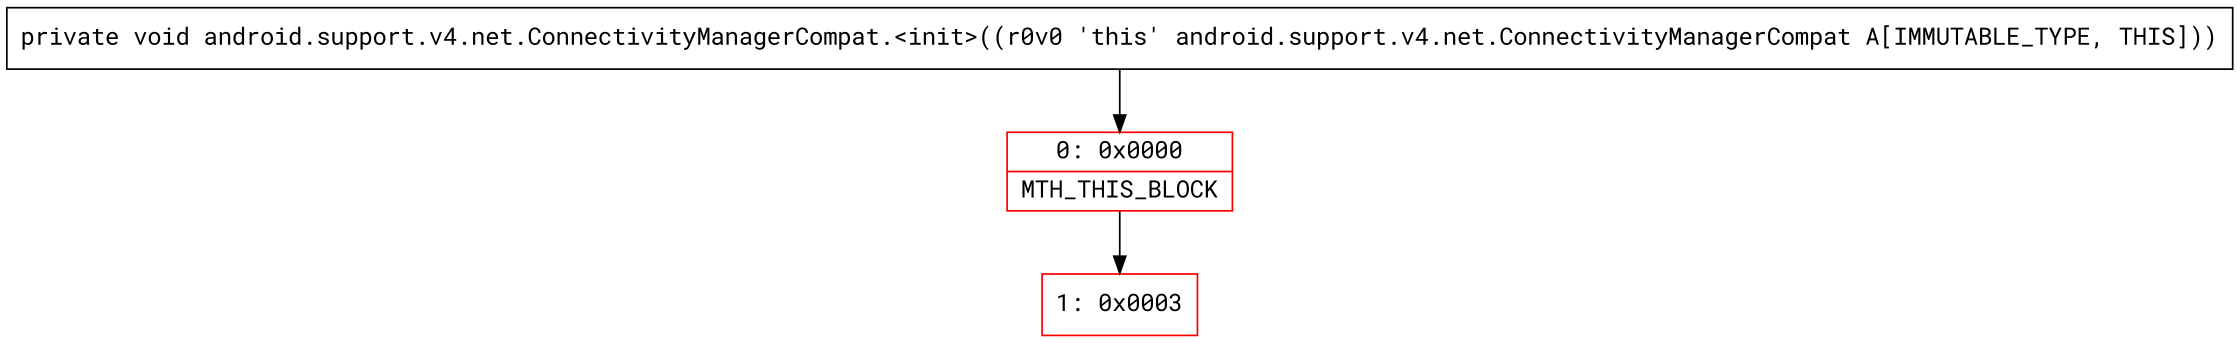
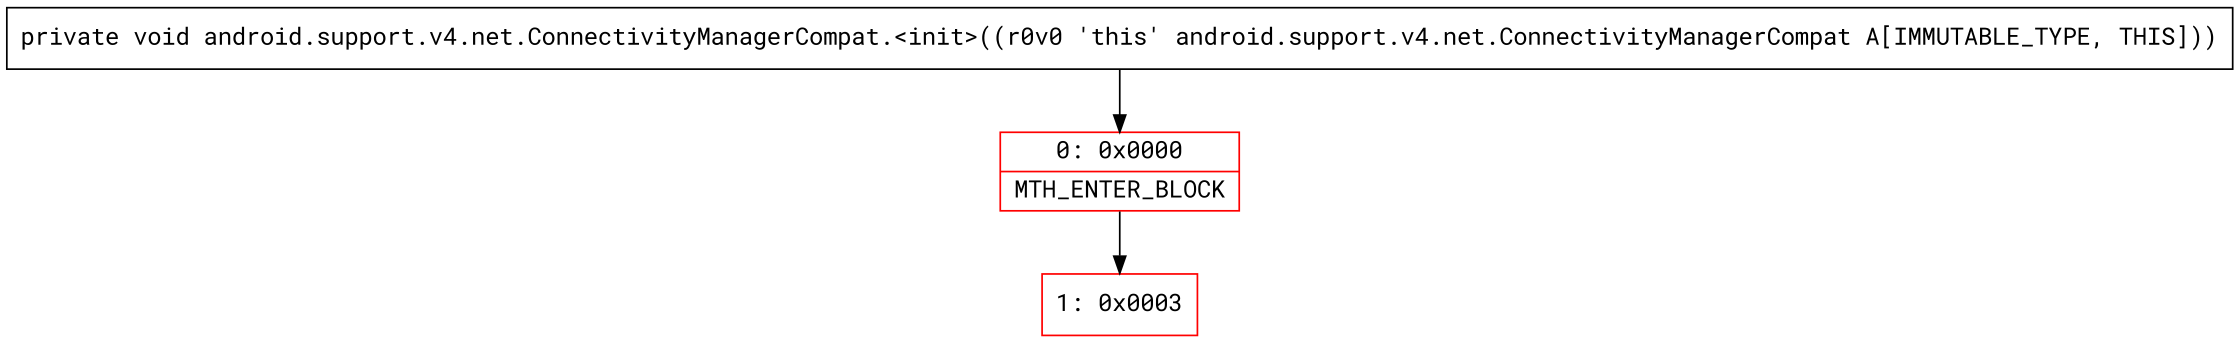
node "0: 0x0000": text "MTH_THIS_BLOCK" -> "MTH_ENTER_BLOCK"
